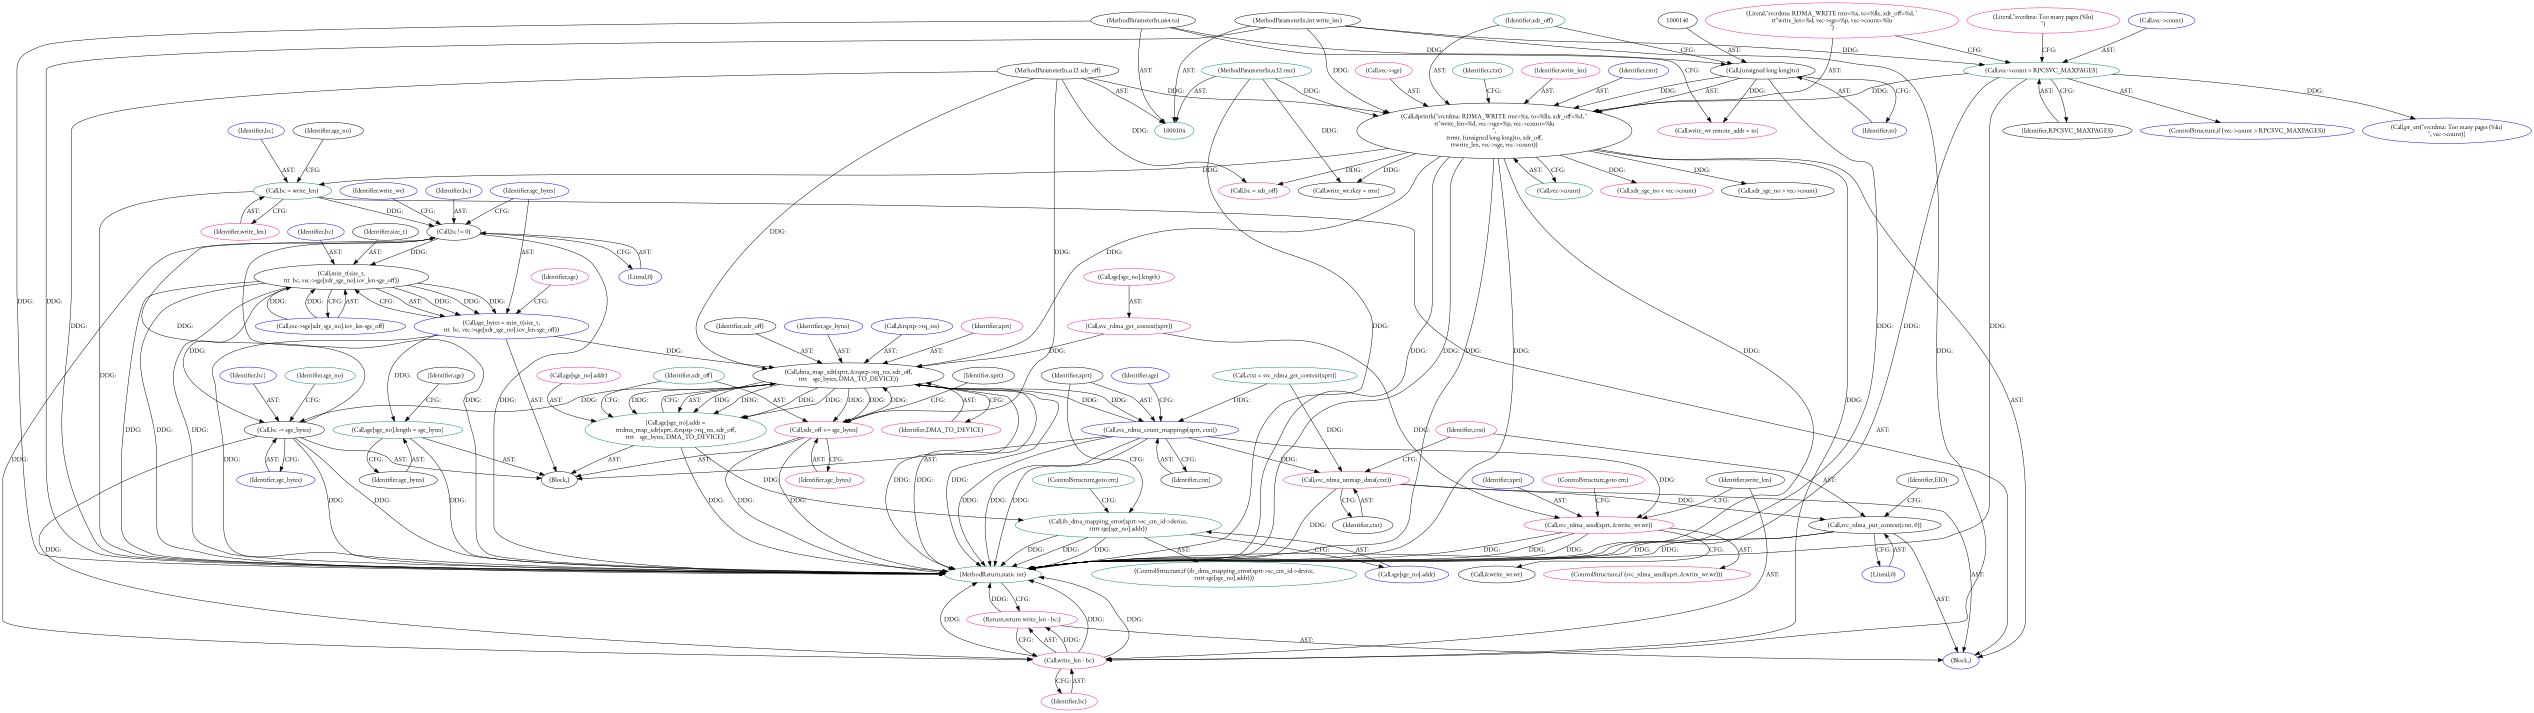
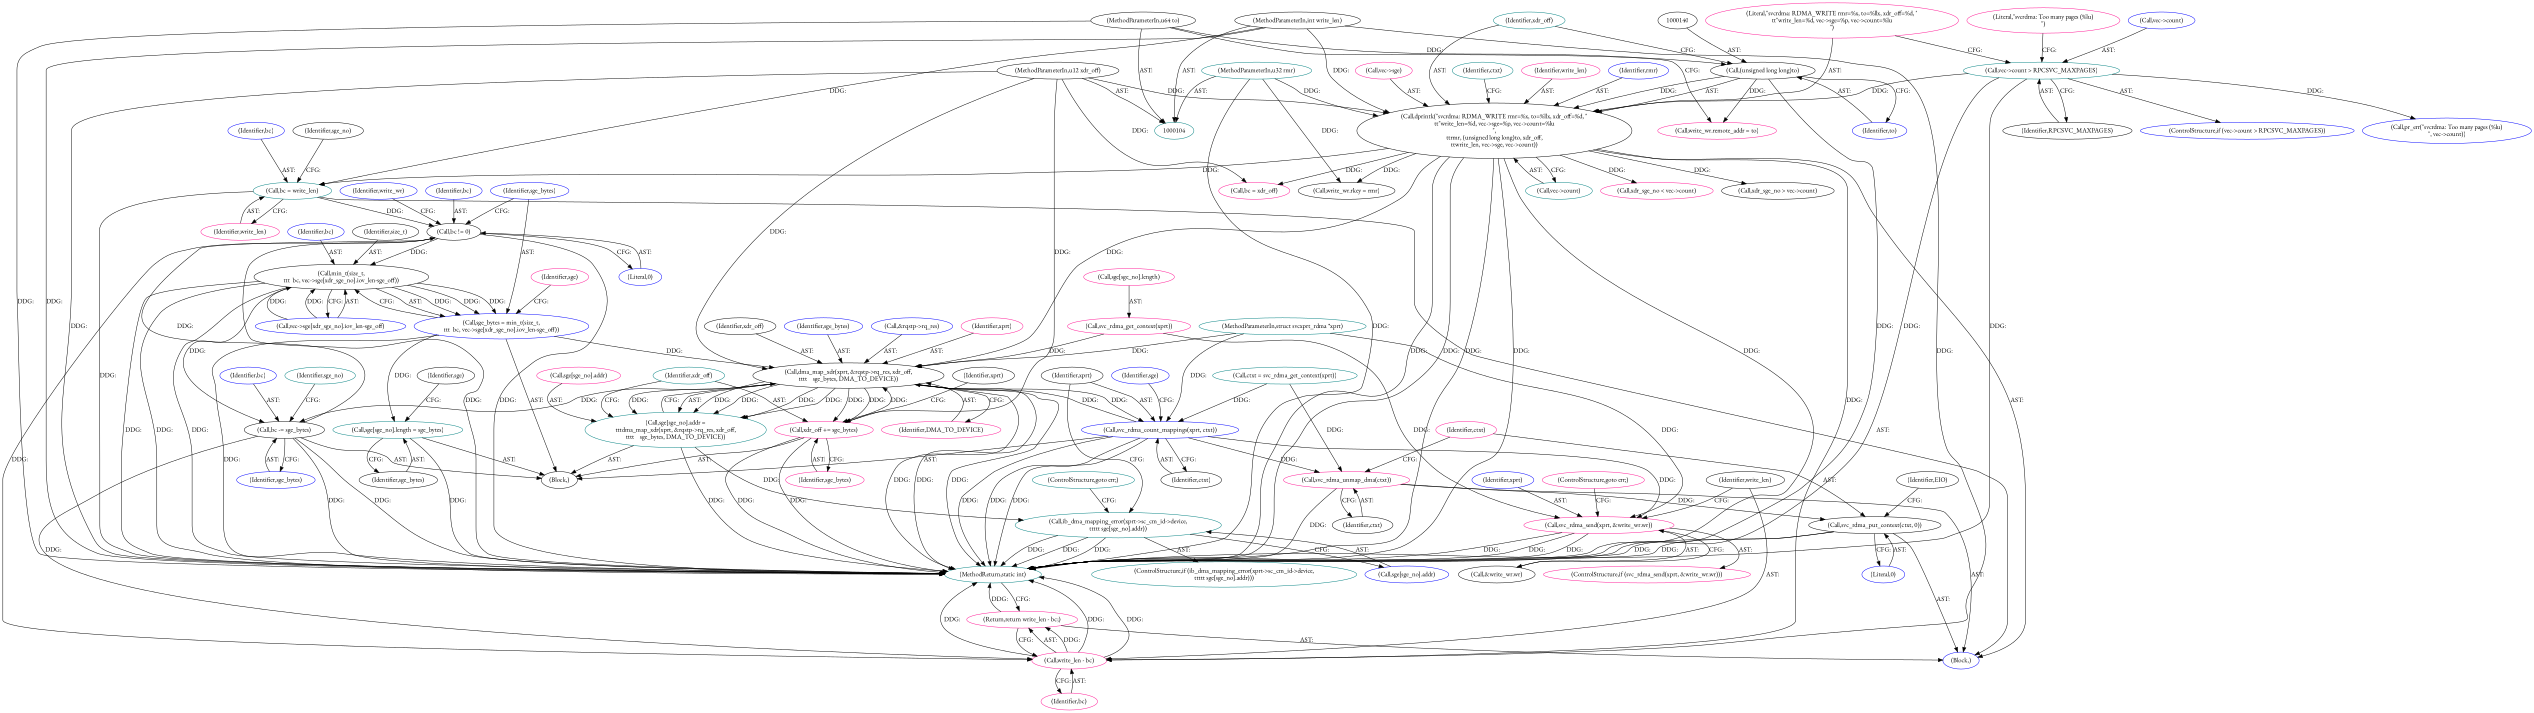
edge "(MethodParameterIn,int write_len)" -> "(Call,vec->count > RPCSVC_MAXPAGES)": now "(MethodParameterIn,int write_len)" -> "(Call,bc = write_len)"
node "(MethodParameterIn,struct svcxprt_rdma *xprt)": added
edge "(Call,&write_wr.wr)" -> "(Call,svc_rdma_send(xprt, &write_wr.wr))": added, label "AST:"
